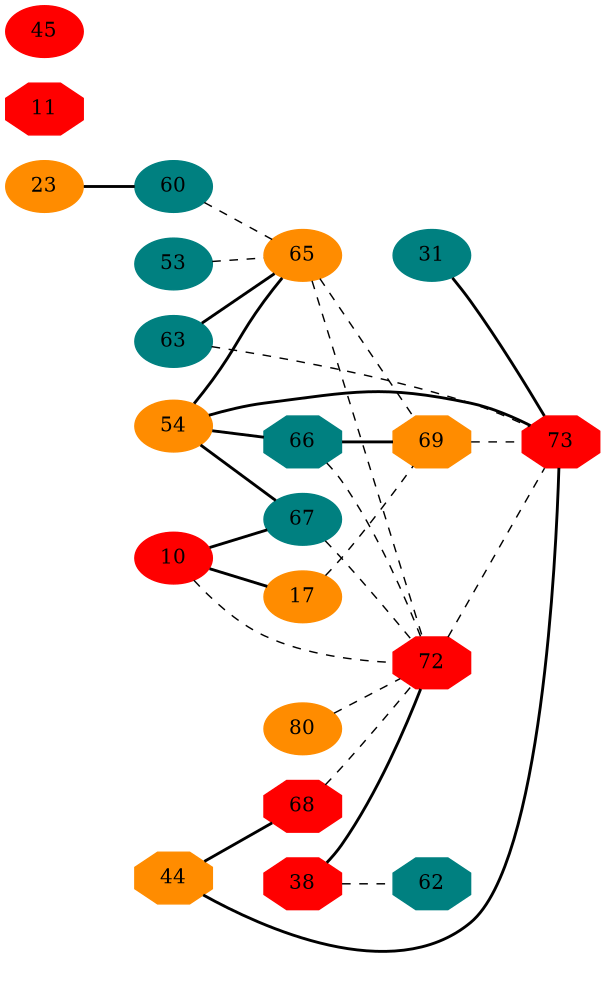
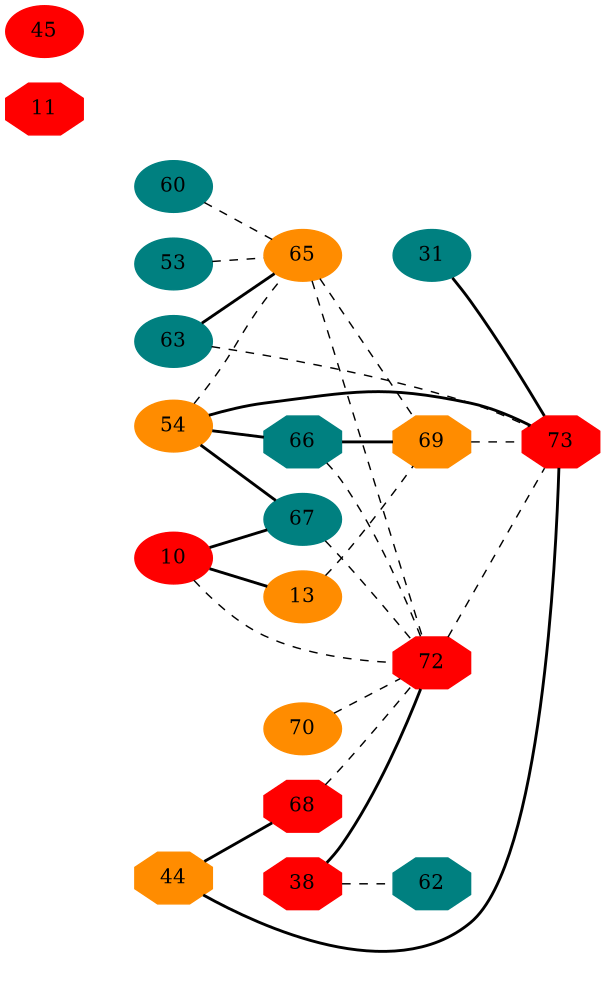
node "23": removed
edge "65" -- "54": style bold -> dashed
node "17": label "17" -> "13"
node "80": label "80" -> "70"
